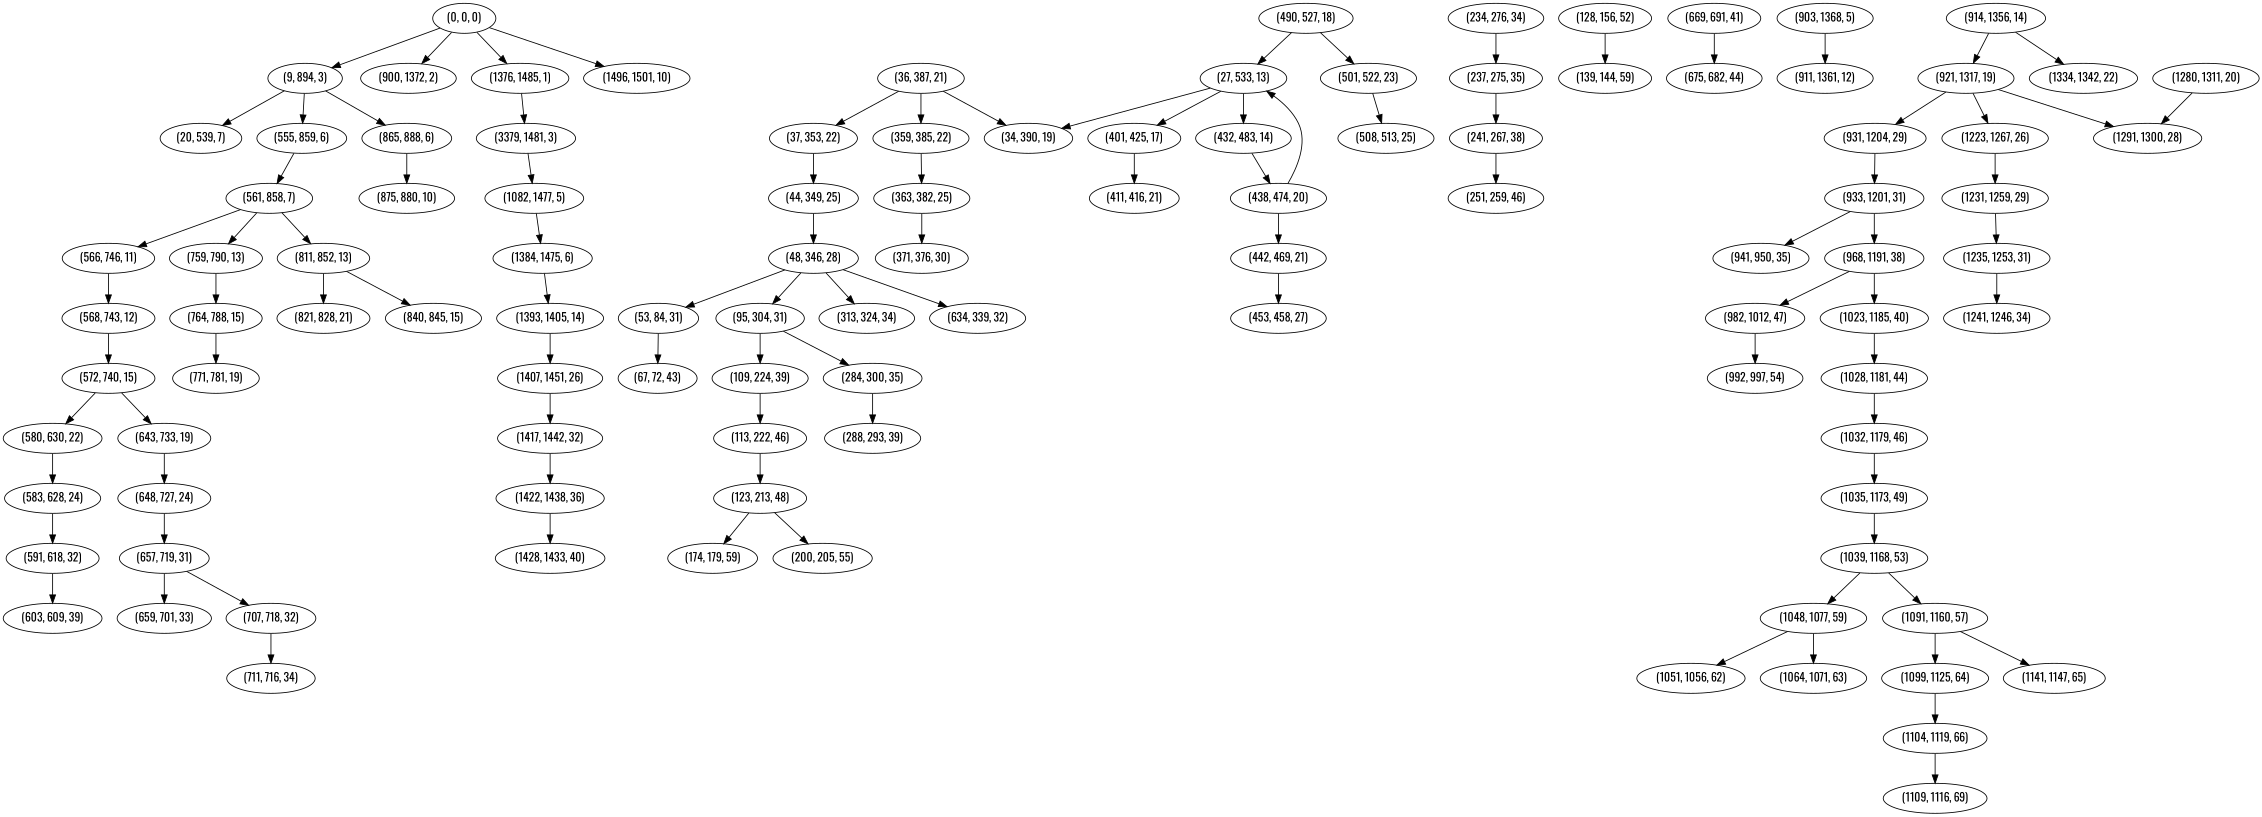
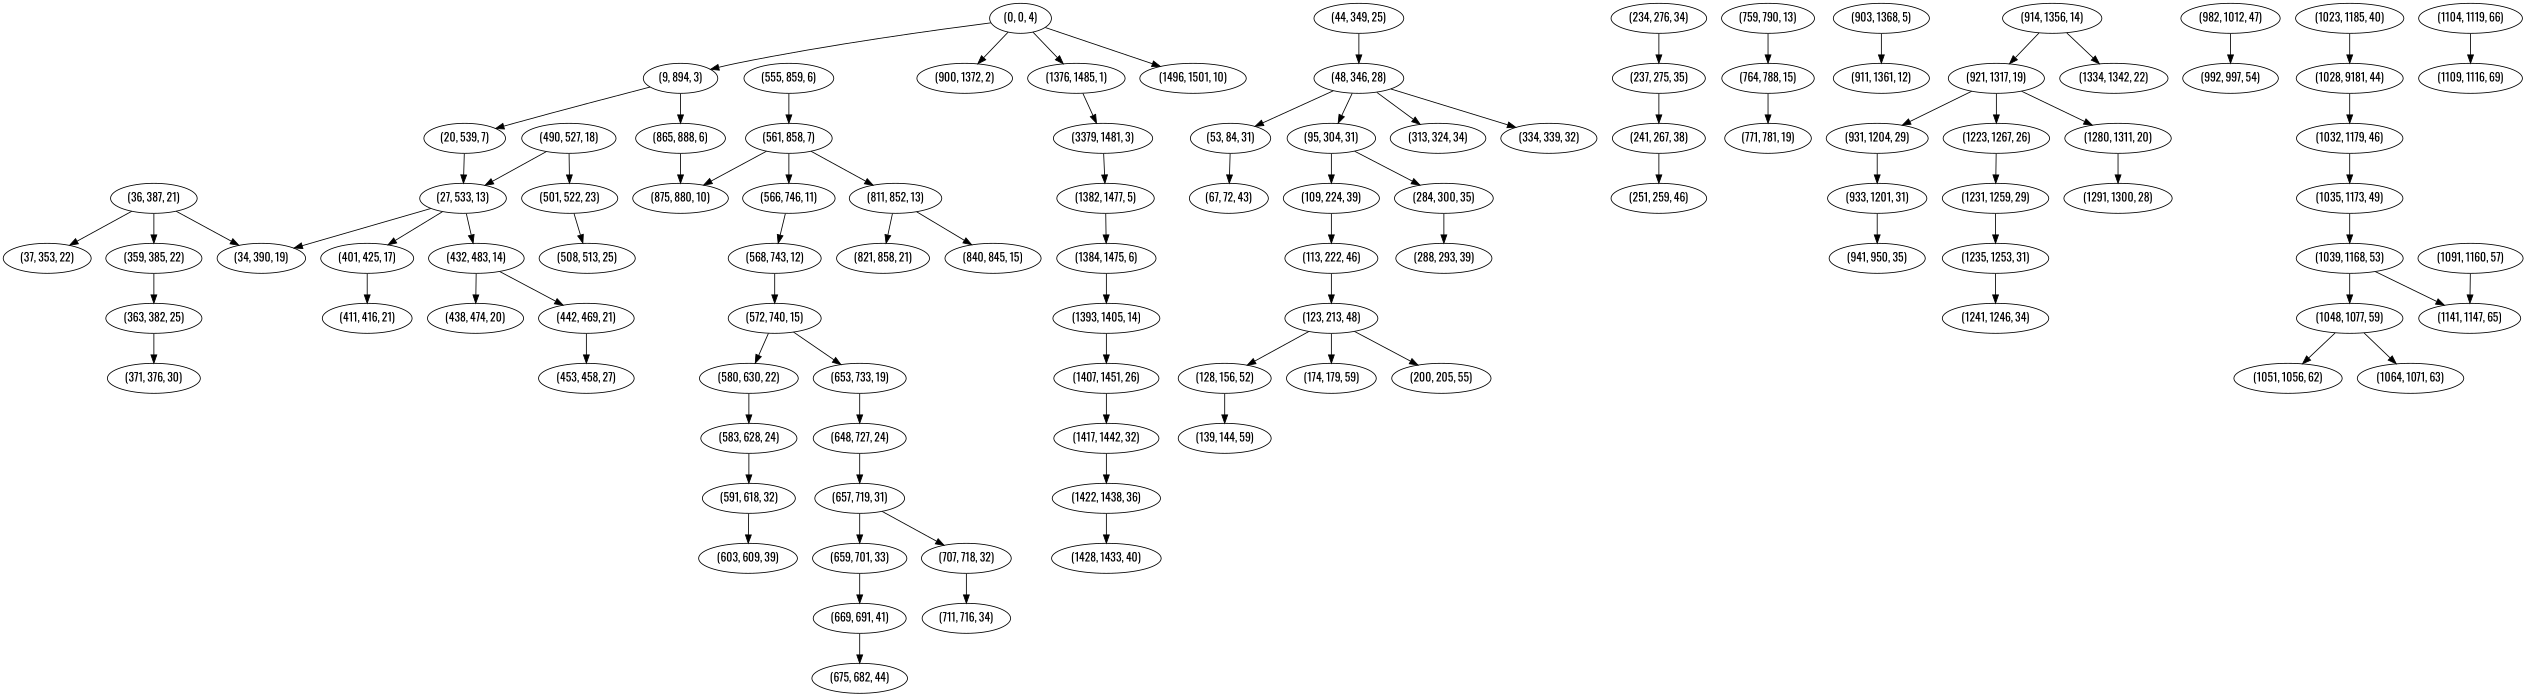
node "(0, 0, 0)": label "(0, 0, 0)" -> "(0, 0, 4)"
edge "(9, 894, 3)" -> "(555, 859, 6)": removed
edge "(921, 1317, 19)" -> "(1291, 1300, 28)": now "(921, 1317, 19)" -> "(1280, 1311, 20)"
edge "(438, 474, 20)" -> "(27, 533, 13)": now "(20, 539, 7)" -> "(27, 533, 13)"
edge "(37, 353, 22)" -> "(44, 349, 25)": removed
node "(1082, 1477, 5)": label "(1082, 1477, 5)" -> "(1382, 1477, 5)"
edge "(438, 474, 20)" -> "(442, 469, 21)": now "(432, 483, 14)" -> "(442, 469, 21)"
edge "(561, 858, 7)" -> "(759, 790, 13)": now "(561, 858, 7)" -> "(875, 880, 10)"
node "(968, 1191, 38)": removed
node "(821, 828, 21)": label "(821, 828, 21)" -> "(821, 858, 21)"
node "(634, 339, 32)": label "(634, 339, 32)" -> "(334, 339, 32)"
edge "(123, 213, 48)" -> "(128, 156, 52)": added
node "(1028, 1181, 44)": label "(1028, 1181, 44)" -> "(1028, 9181, 44)"
node "(643, 733, 19)": label "(643, 733, 19)" -> "(653, 733, 19)"
edge "(659, 701, 33)" -> "(669, 691, 41)": added
edge "(1039, 1168, 53)" -> "(1091, 1160, 57)": now "(1039, 1168, 53)" -> "(1141, 1147, 65)"
node "(1099, 1125, 64)": removed
